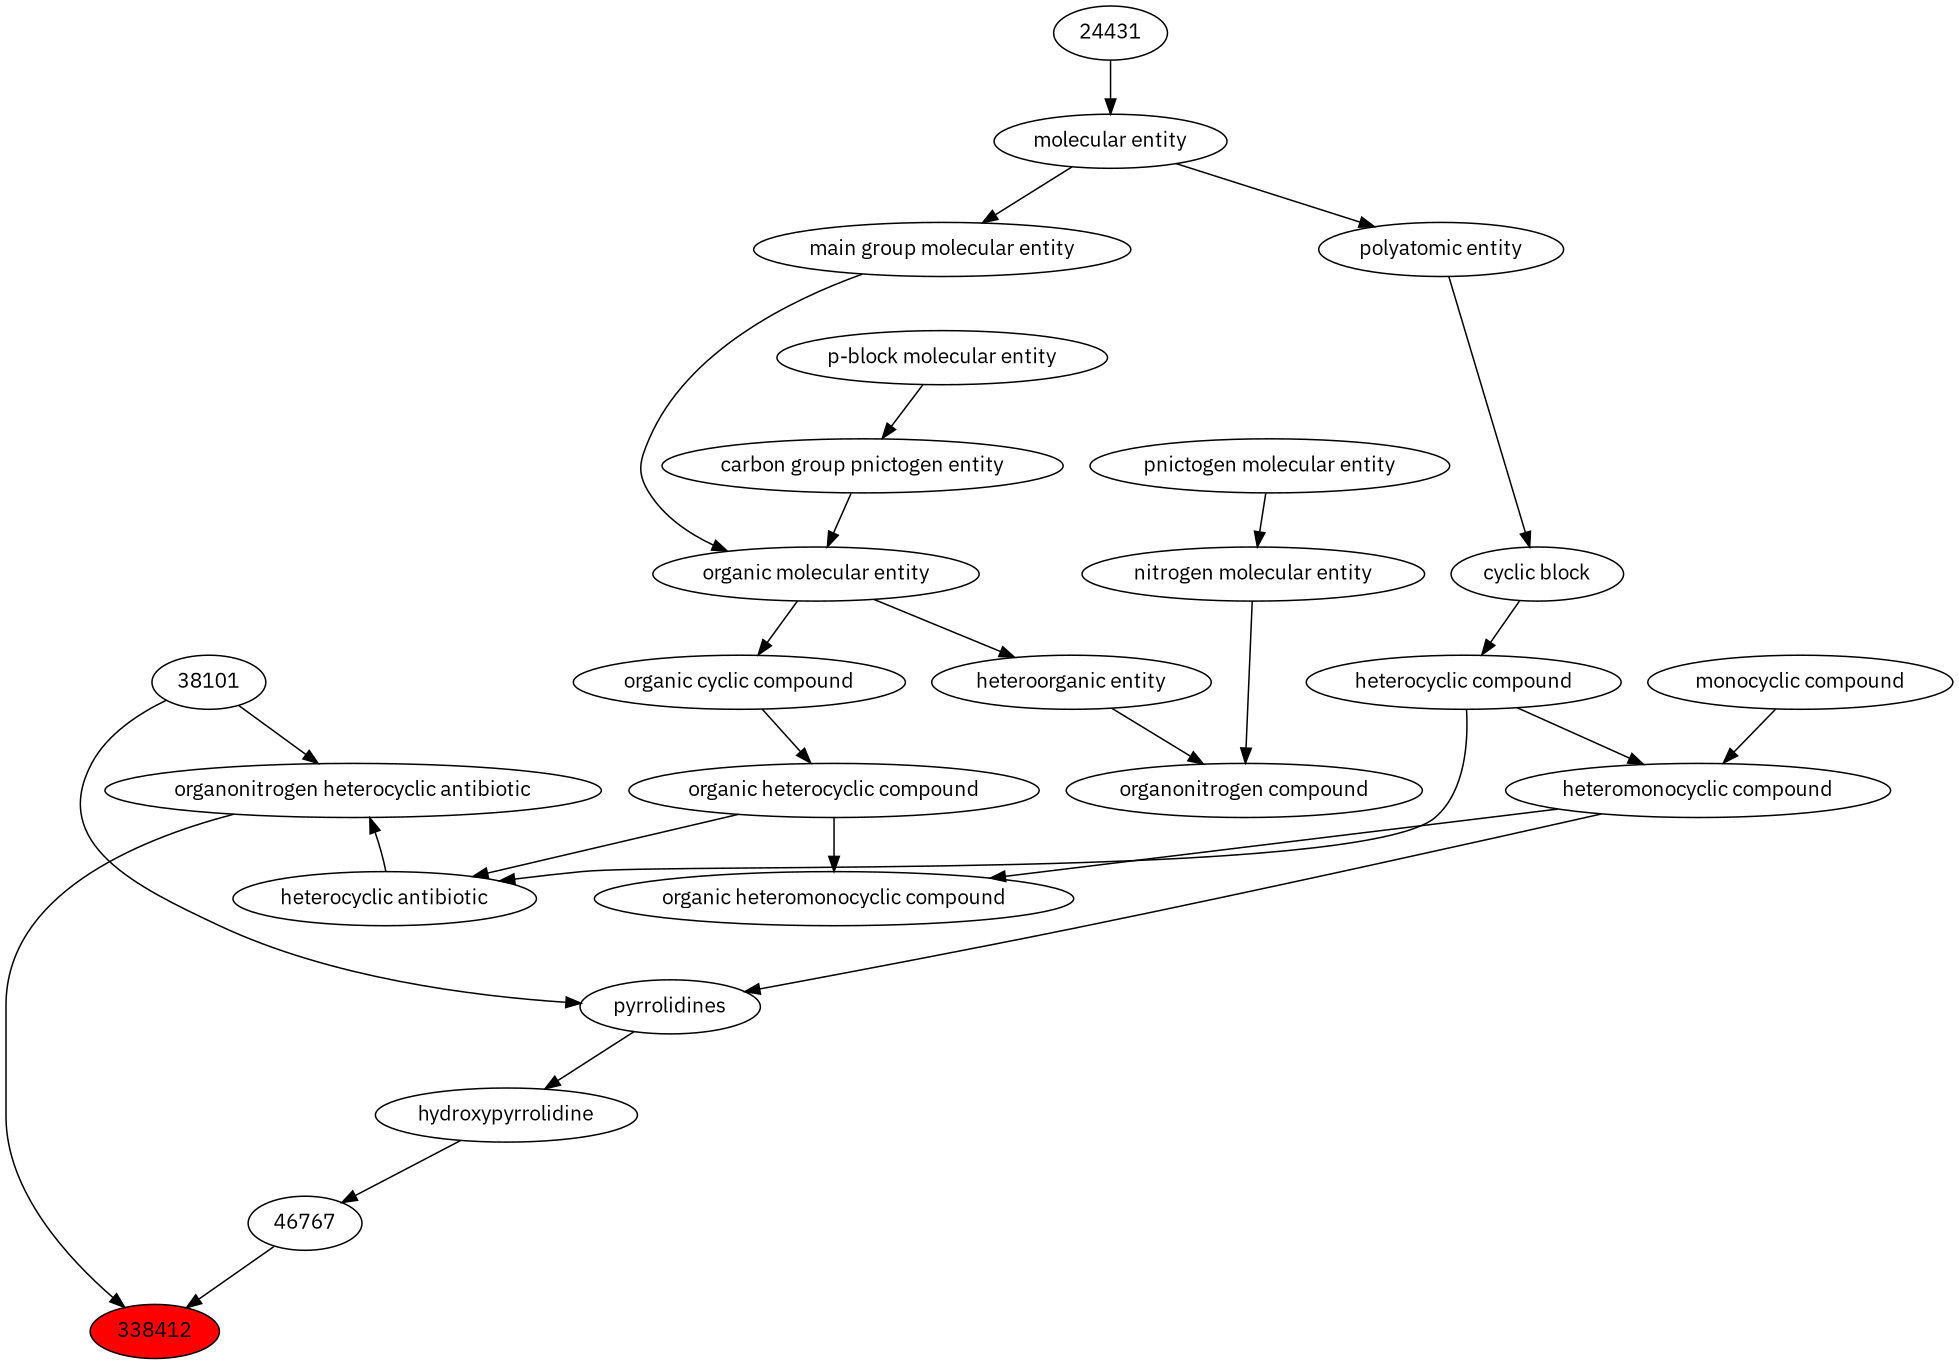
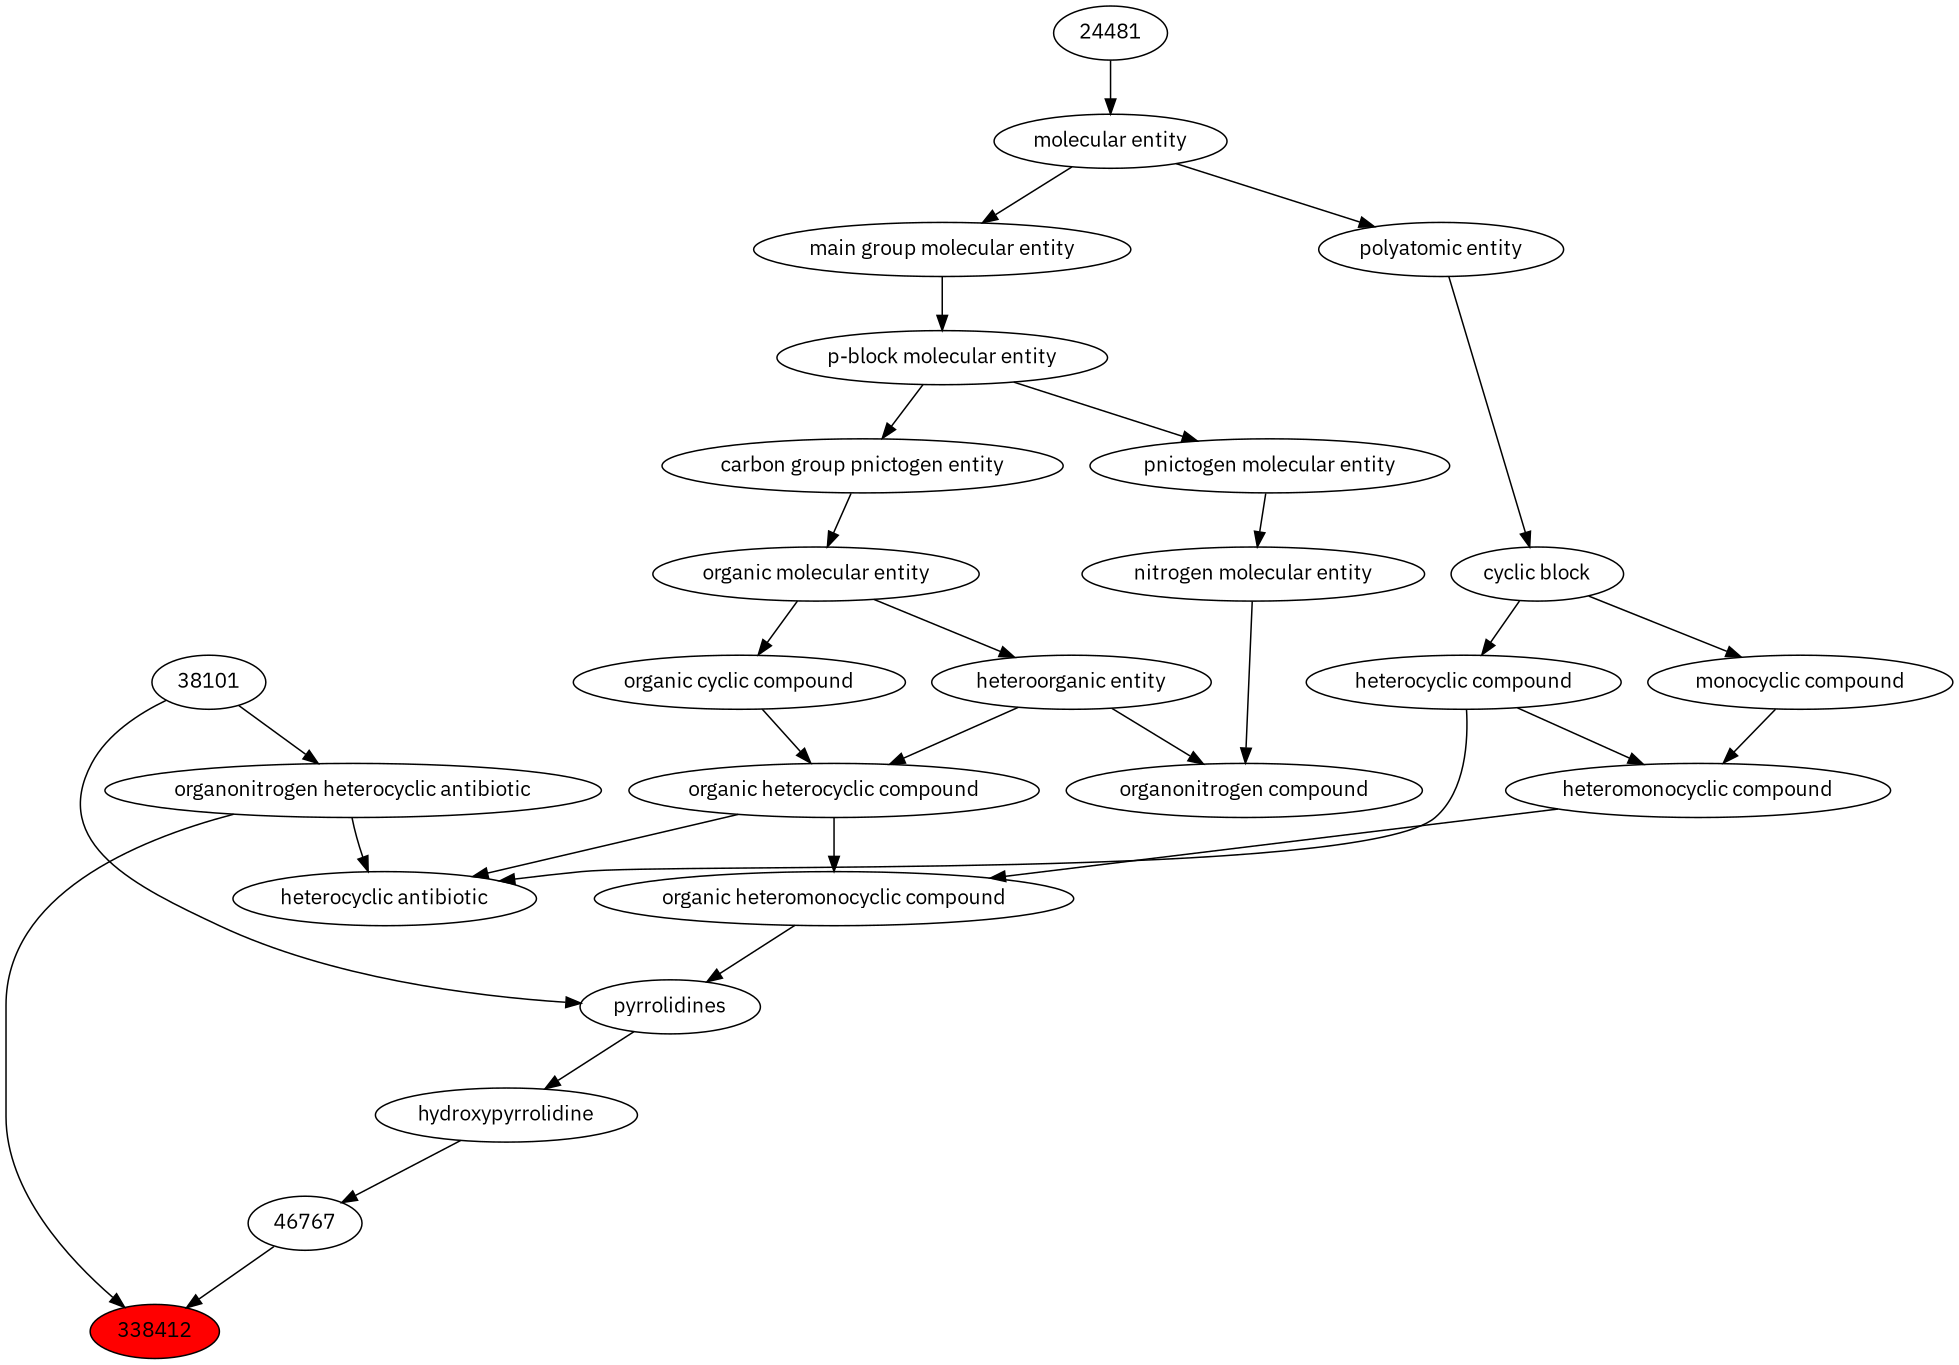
node "24431": label "24431" -> "24481"
edge "main group molecular entity" -> "organic molecular entity": now "main group molecular entity" -> "p-block molecular entity"
edge "p-block molecular entity" -> "pnictogen molecular entity": added
edge "cyclic block" -> "monocyclic compound": added
edge "heteroorganic entity" -> "organic heterocyclic compound": added
edge "heterocyclic antibiotic" -> "organonitrogen heterocyclic antibiotic": reversed
edge "heteromonocyclic compound" -> "pyrrolidines": now "organic heteromonocyclic compound" -> "pyrrolidines"
